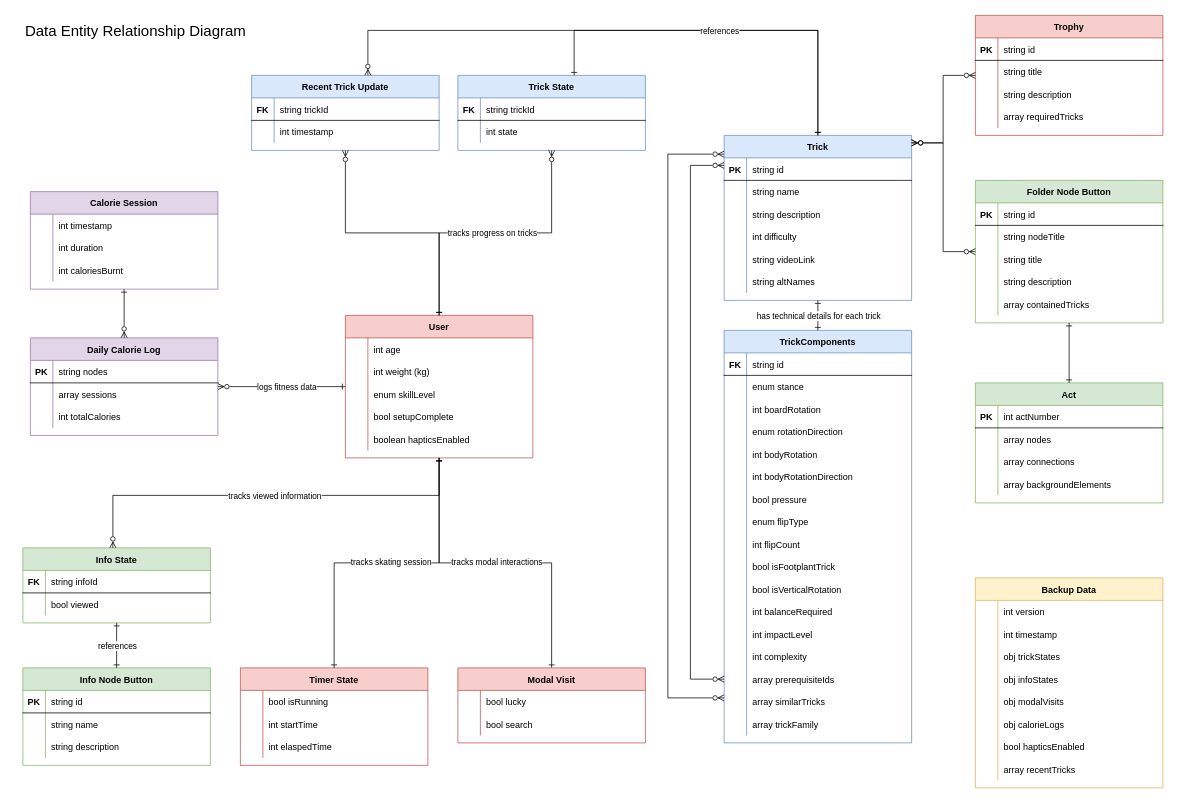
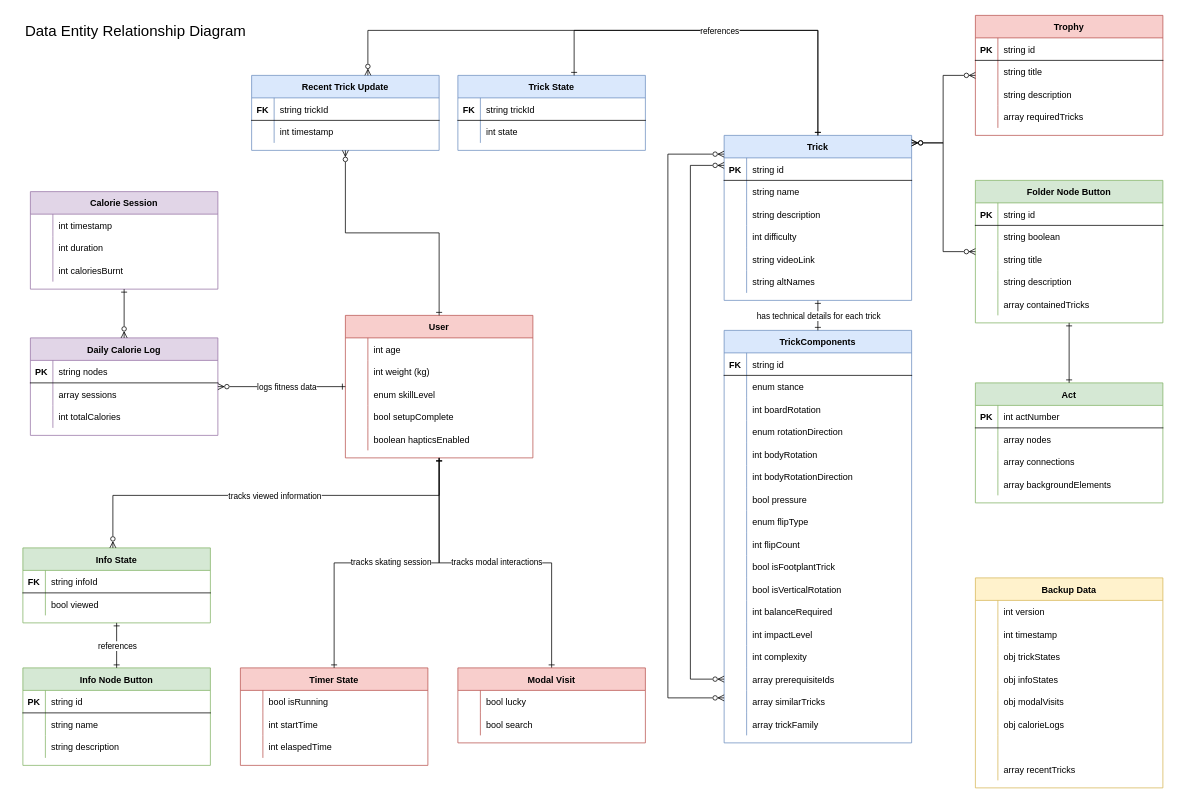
edge "Trick State" -- "User": removed, label "tracks progress on tricks"
node "string nodeTitle": label "string nodeTitle" -> "string boolean"
node "bool hapticsEnabled": removed
